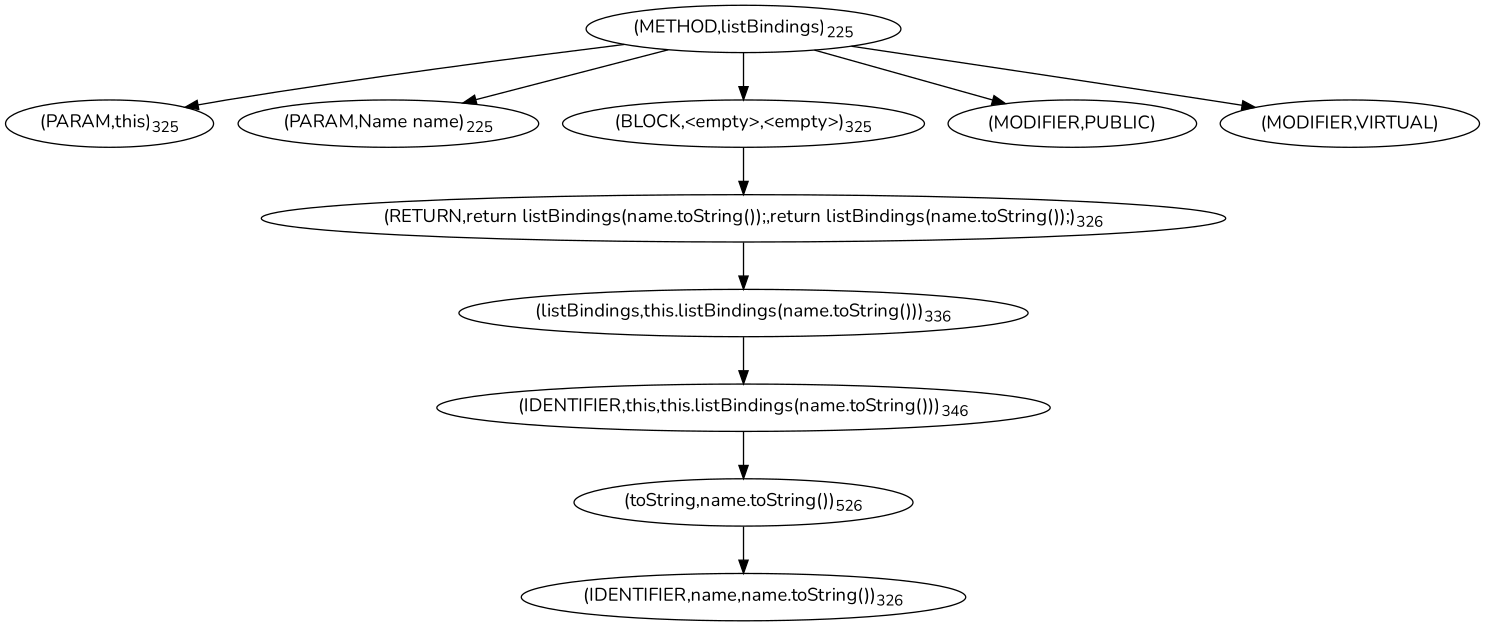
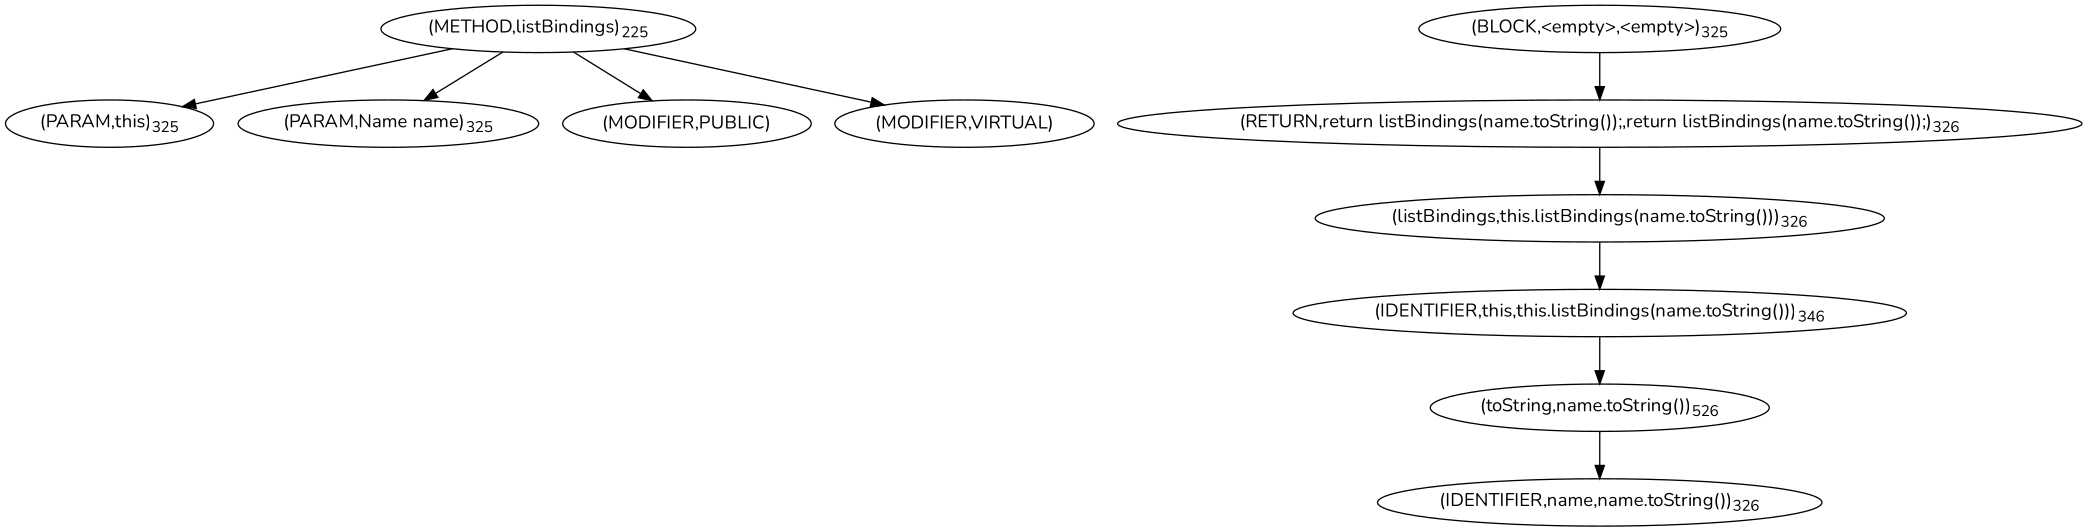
edge "(METHOD,listBindings)" -> "(BLOCK,<empty>,<empty>)": removed
node "(PARAM,Name name)": text "225" -> "325"
node "(listBindings,this.listBindings(name.toString()))": text "336" -> "326"
